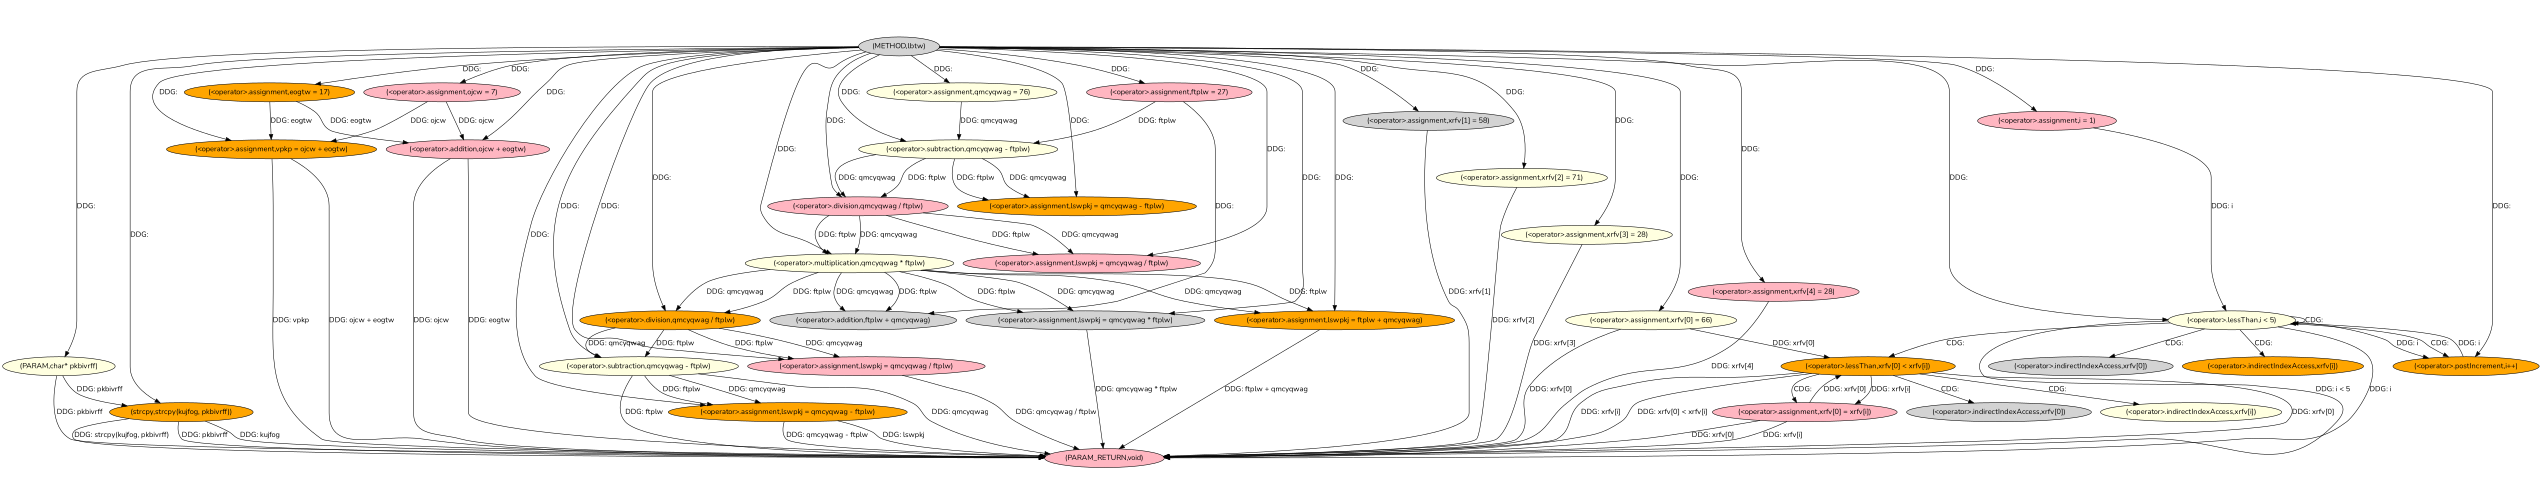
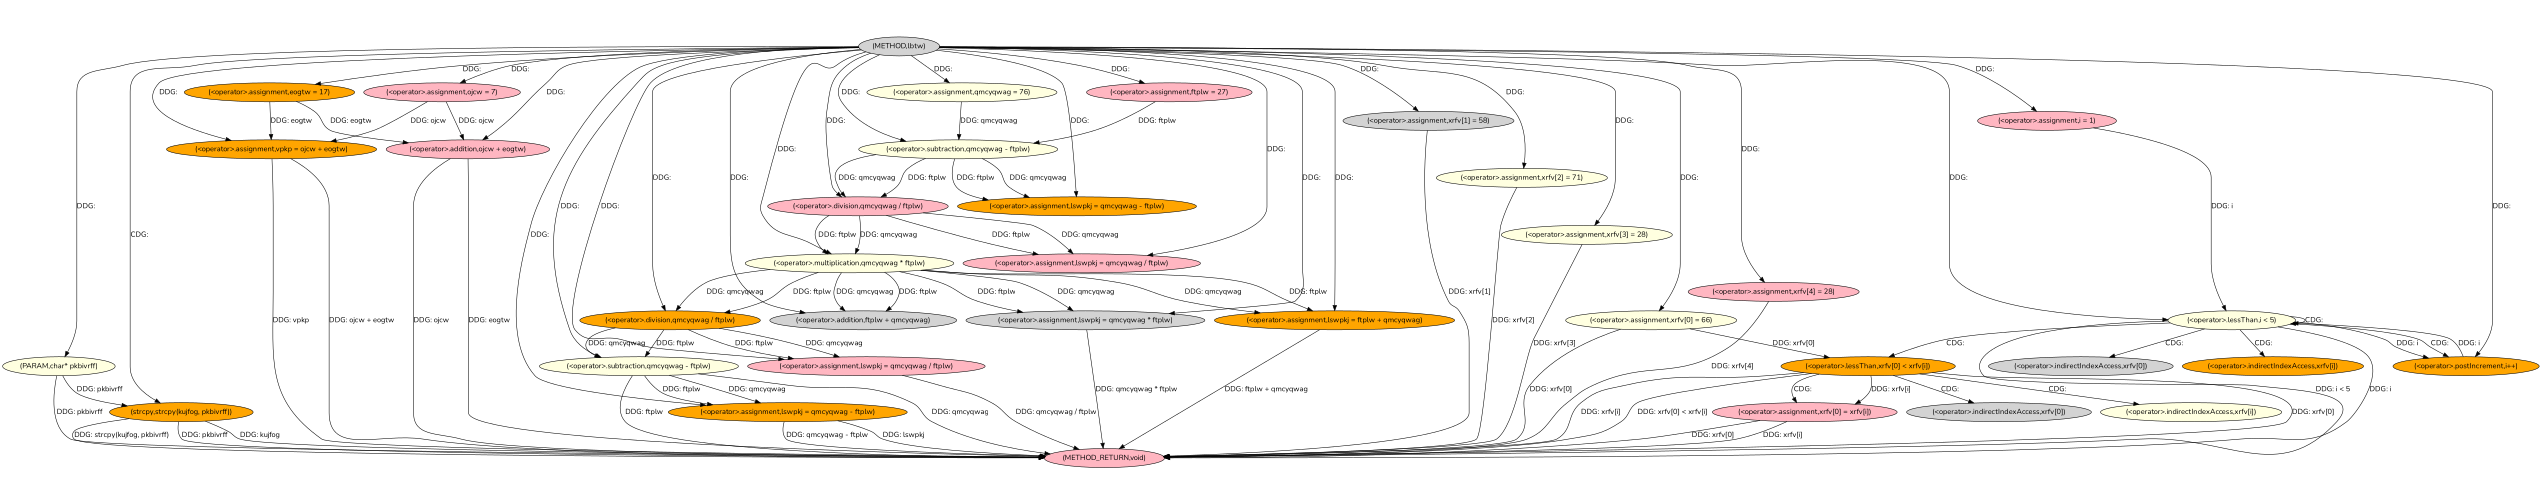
edge "(METHOD,lbtw)" -> "(strcpy,strcpy(kujfog, pkbivrff))": label "DDG: " -> "CDG: "
edge "(<operator>.assignment,ftplw = 27)" -> "(<operator>.addition,ftplw + qmcyqwag)": now "(METHOD,lbtw)" -> "(<operator>.addition,ftplw + qmcyqwag)"
edge "(<operator>.assignment,xrfv[0] = xrfv[i])" -> "(<operator>.lessThan,xrfv[0] < xrfv[i])": removed, label "DDG: xrfv[0]"
node "(PARAM_RETURN,void)": label "(PARAM_RETURN,void)" -> "(METHOD_RETURN,void)"
